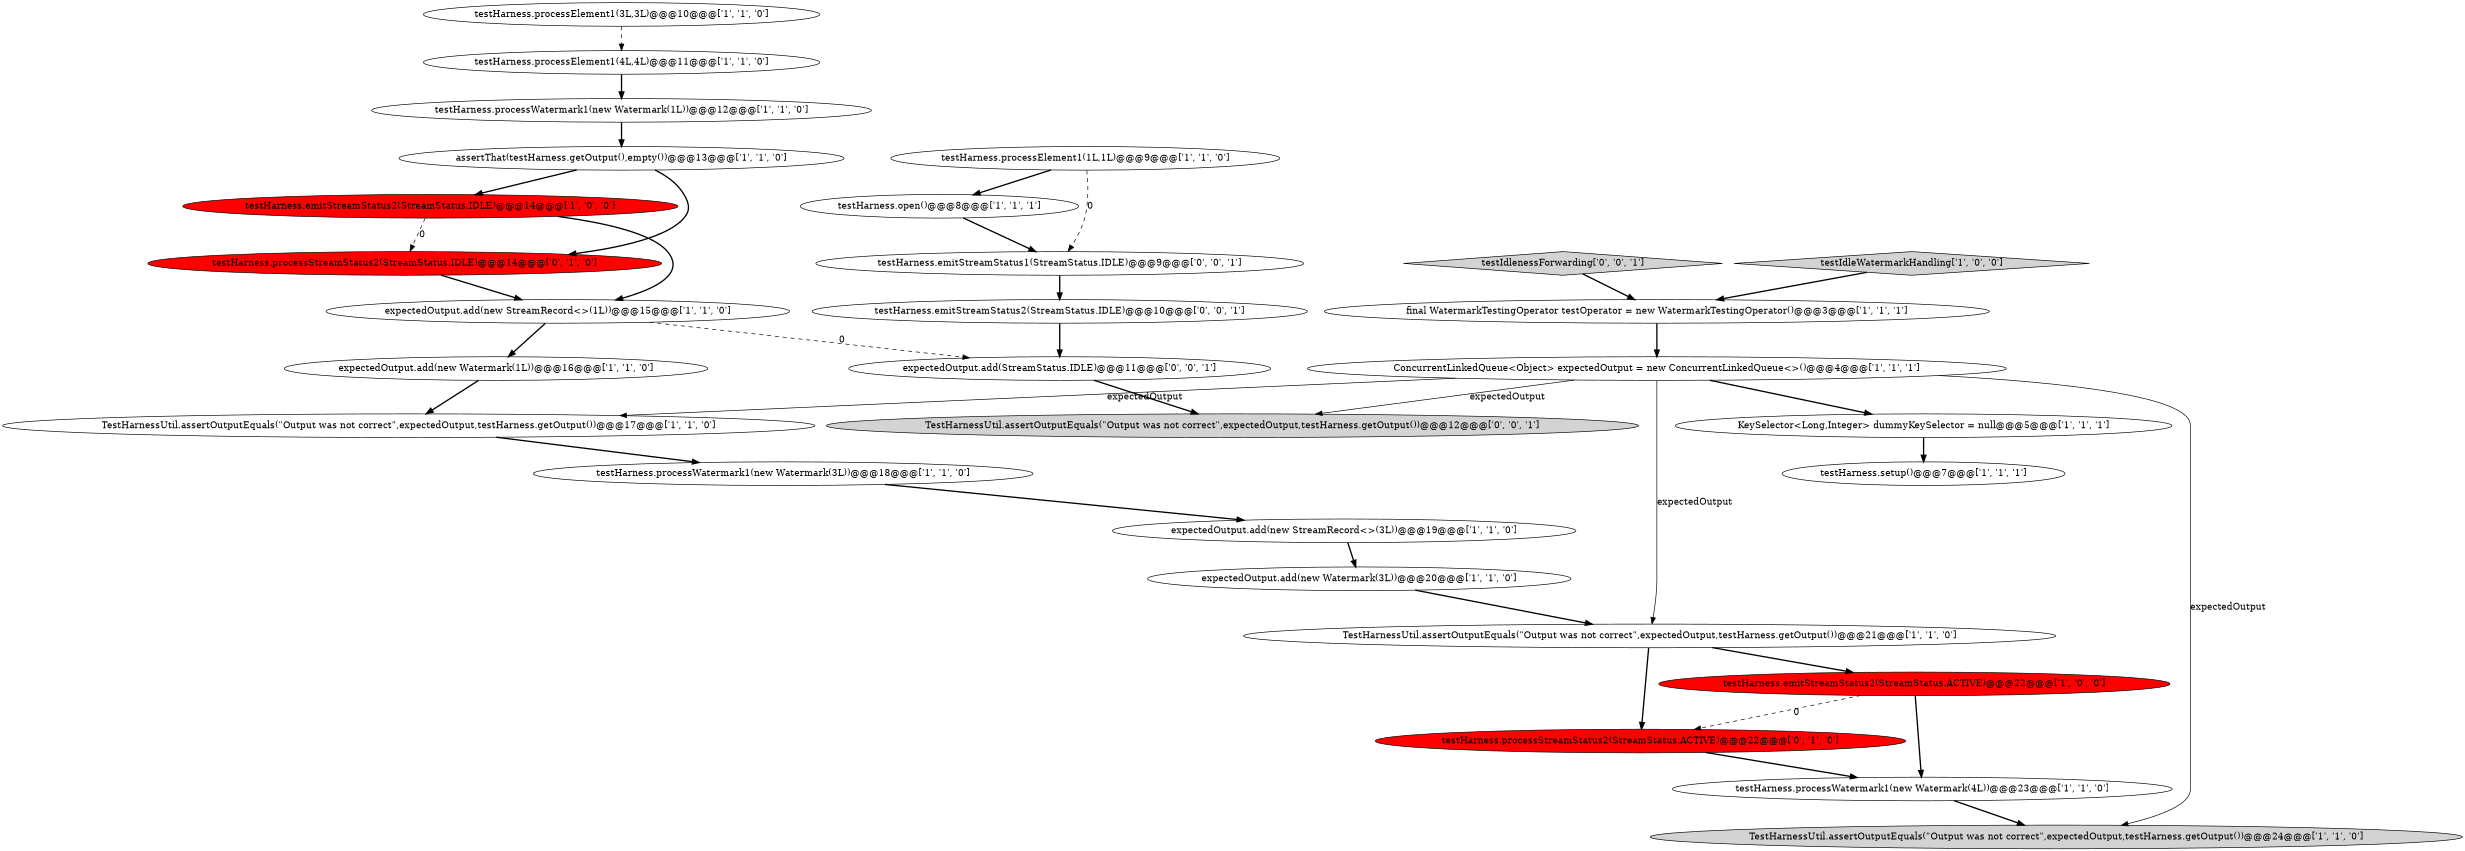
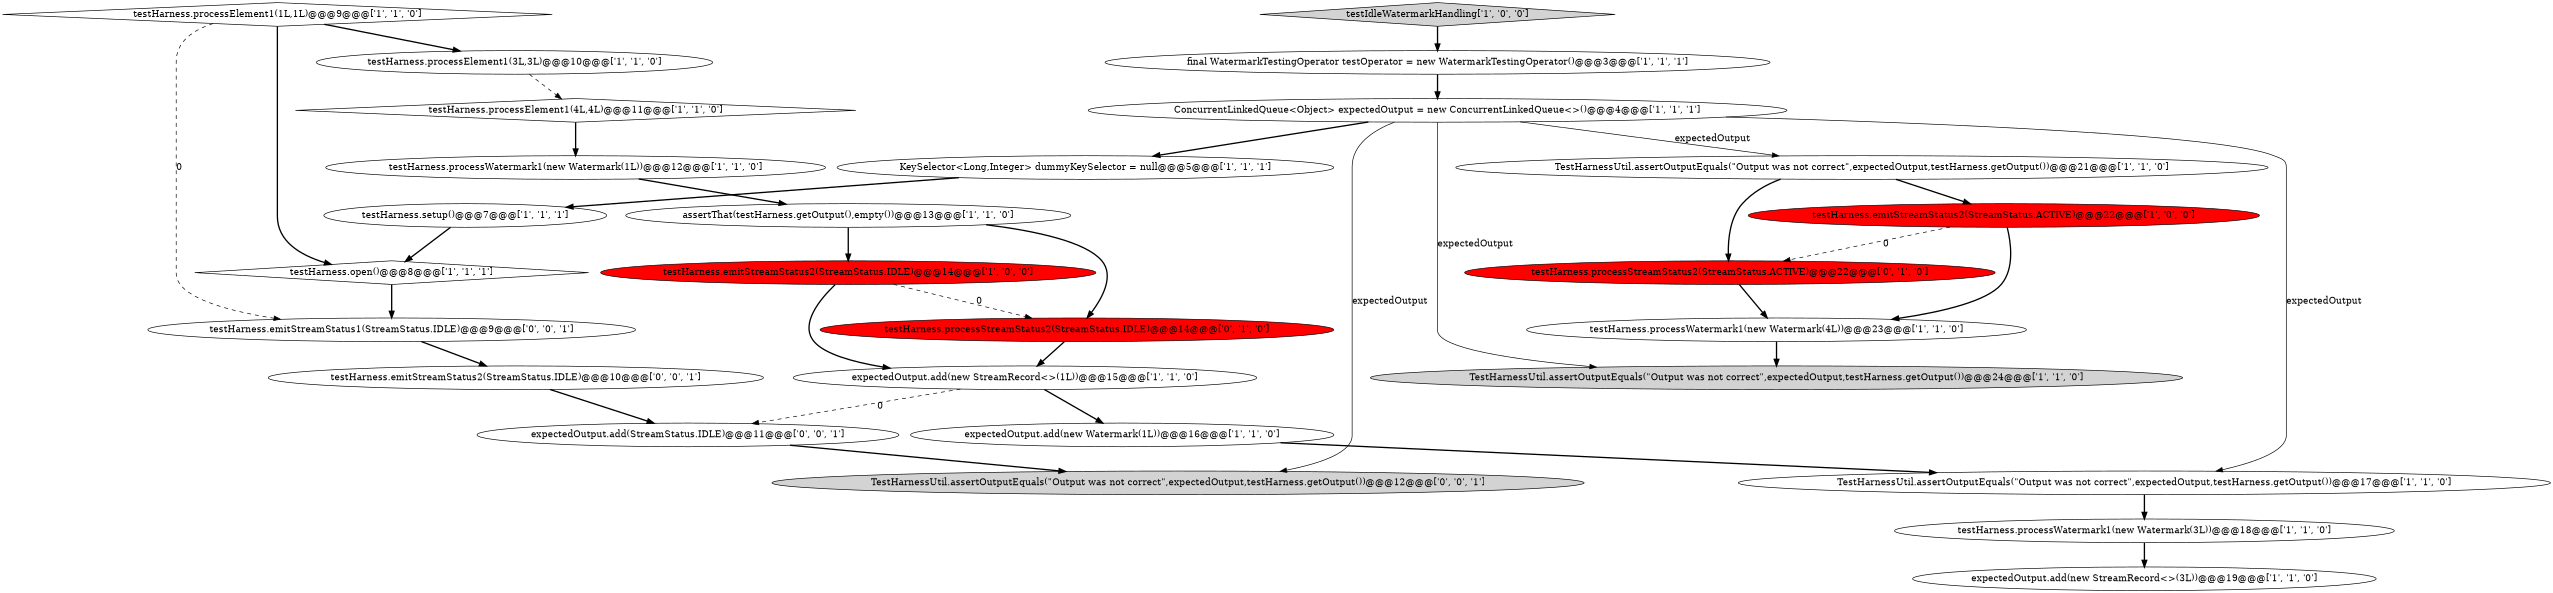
edge "testHarness.processElement1(1L,1L)@@@9@@@['1', '1', '0']" -> "testHarness.processElement1(3L,3L)@@@10@@@['1', '1', '0']": added
node "testHarness.processElement1(4L,4L)@@@11@@@['1', '1', '0']": shape ellipse -> diamond
node "testHarness.processElement1(1L,1L)@@@9@@@['1', '1', '0']": shape ellipse -> diamond
node "testHarness.open()@@@8@@@['1', '1', '1']": shape ellipse -> diamond
edge "testHarness.setup()@@@7@@@['1', '1', '1']" -> "testHarness.open()@@@8@@@['1', '1', '1']": added
node "testIdlenessForwarding['0', '0', '1']": removed
node "expectedOutput.add(new Watermark(3L))@@@20@@@['1', '1', '0']": removed
